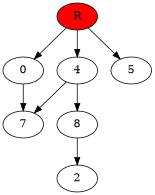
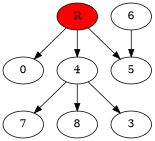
node "6": added
edge "0" -> "7": removed
node "3": added
node "2": removed
